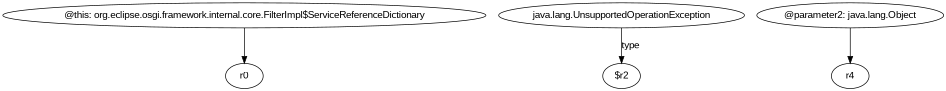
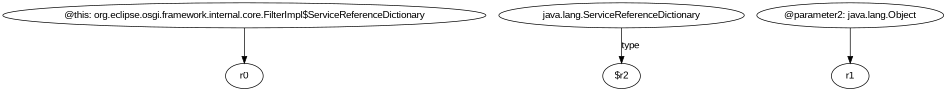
node "java.lang.UnsupportedOperationException": label "java.lang.UnsupportedOperationException" -> "java.lang.ServiceReferenceDictionary"
node "r4": label "r4" -> "r1"
